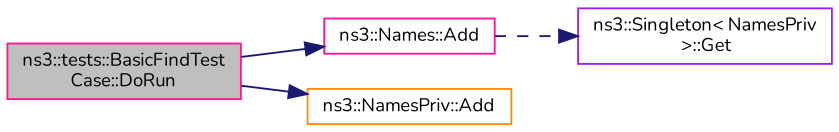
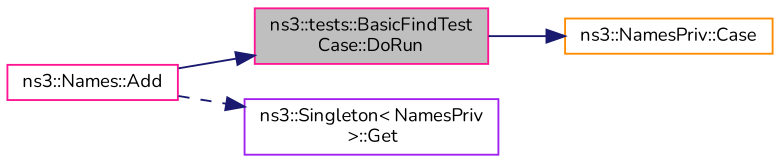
edge "ns3::tests::BasicFindTest Case::DoRun" -> "ns3::Names::Add": reversed
node "ns3::NamesPriv::Add": label "ns3::NamesPriv::Add" -> "ns3::NamesPriv::Case"
